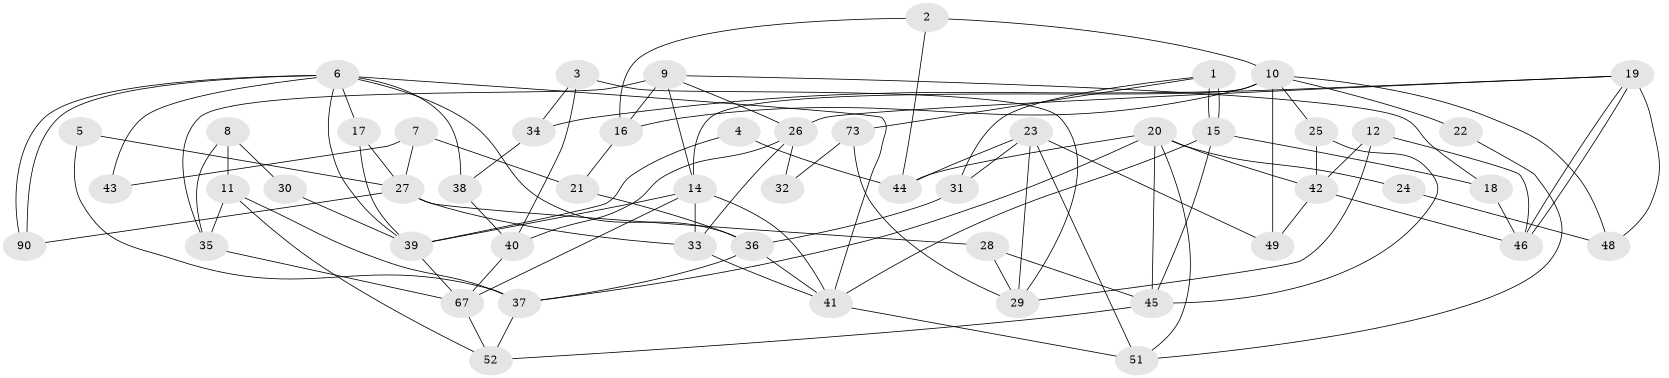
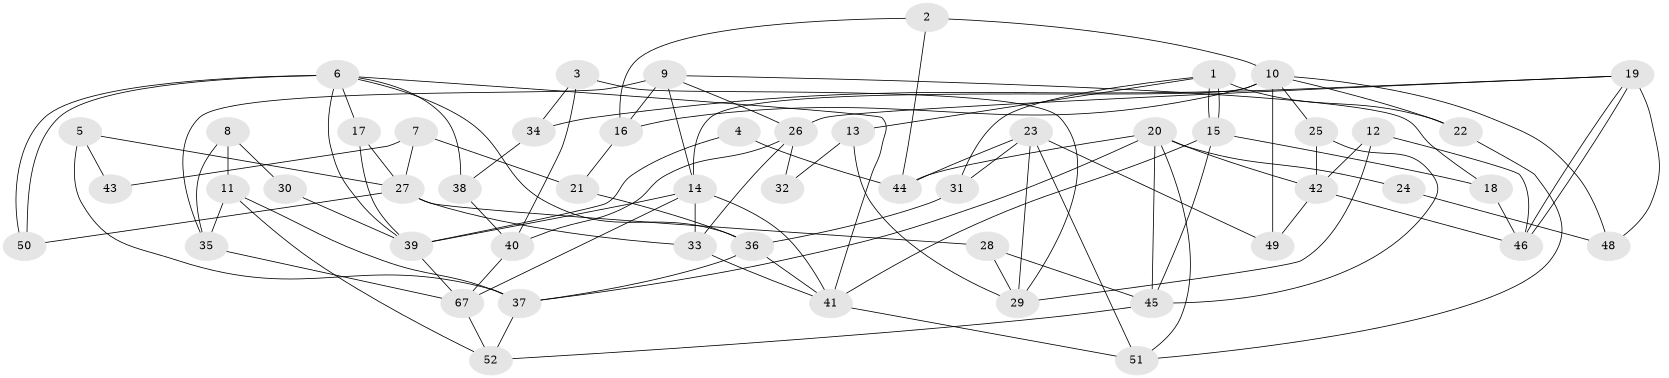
edge "6" -- "43": now "5" -- "43"
edge "1" -- "22": added
node "73": label "73" -> "13"
node "90": label "90" -> "50"
